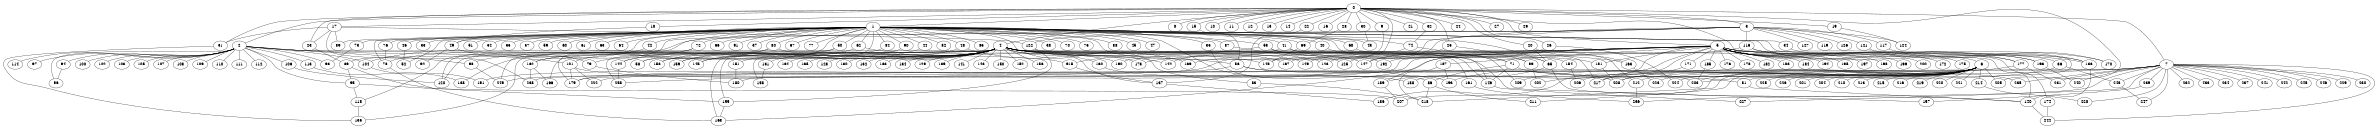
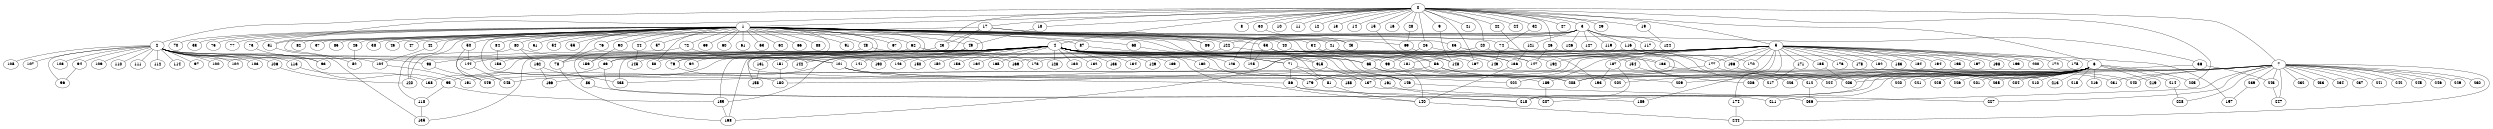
edge "4" -- "162": removed
node "258": label "258" -> "248"
